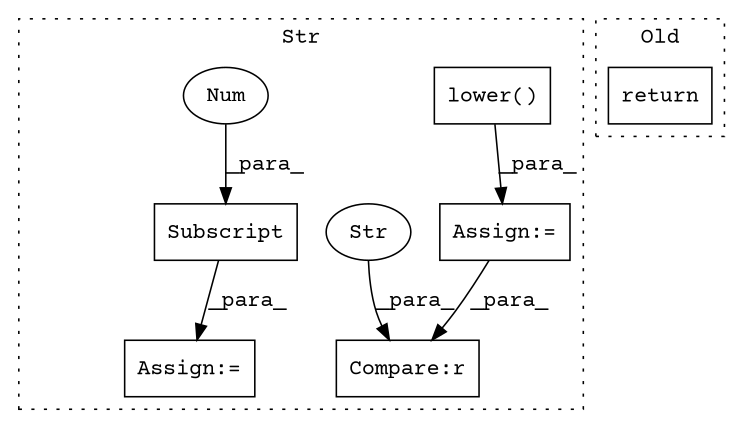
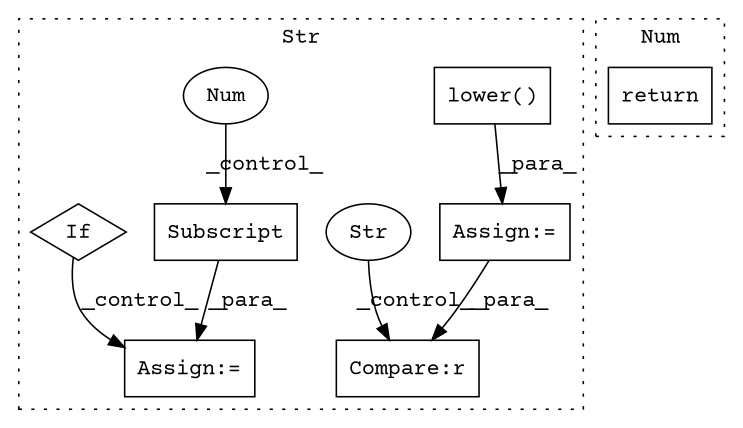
cluster "Old": label "Old" -> "Num"
edge "Num" -> "Subscript": label "_para_" -> "_control_"
node "If": added
edge "Str" -> "Compare:r": label "_para_" -> "_control_"
